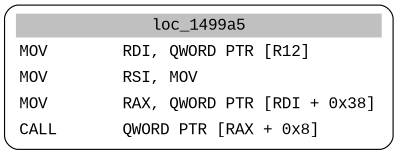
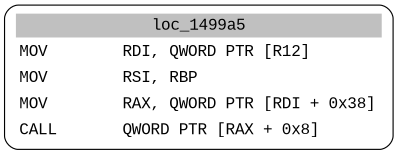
node "loc_1499a5": text "MOV        RSI, MOV" -> "MOV        RSI, RBP"
